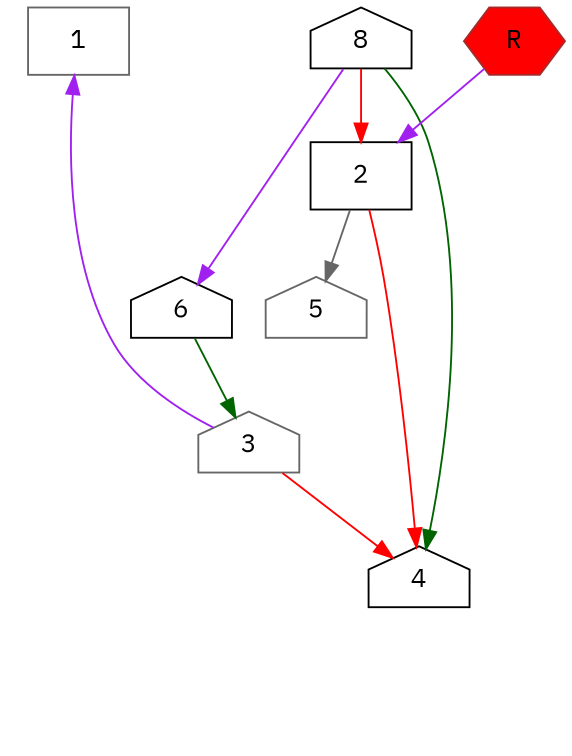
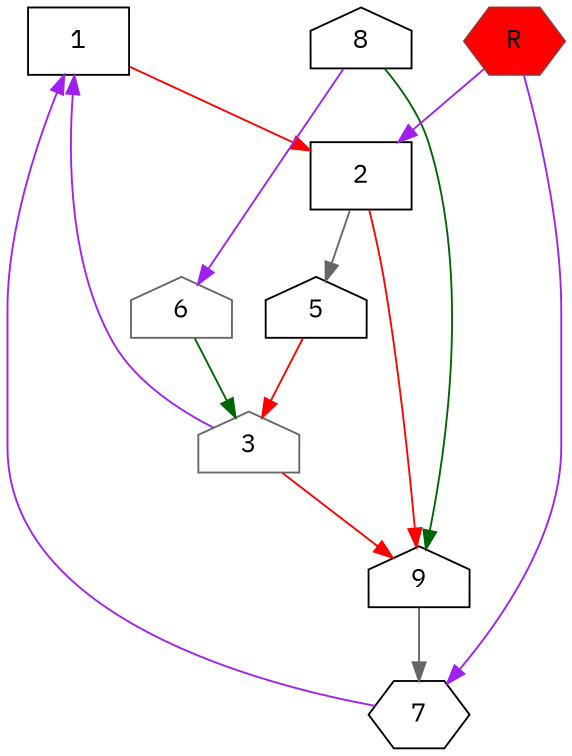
node "1": color gray40 -> black
edge "8" -> "2": now "1" -> "2"
node "6": color black -> gray40
node "5": color gray40 -> black
edge "5" -> "3": added
node "4": label "4" -> "9"
node "7": added
